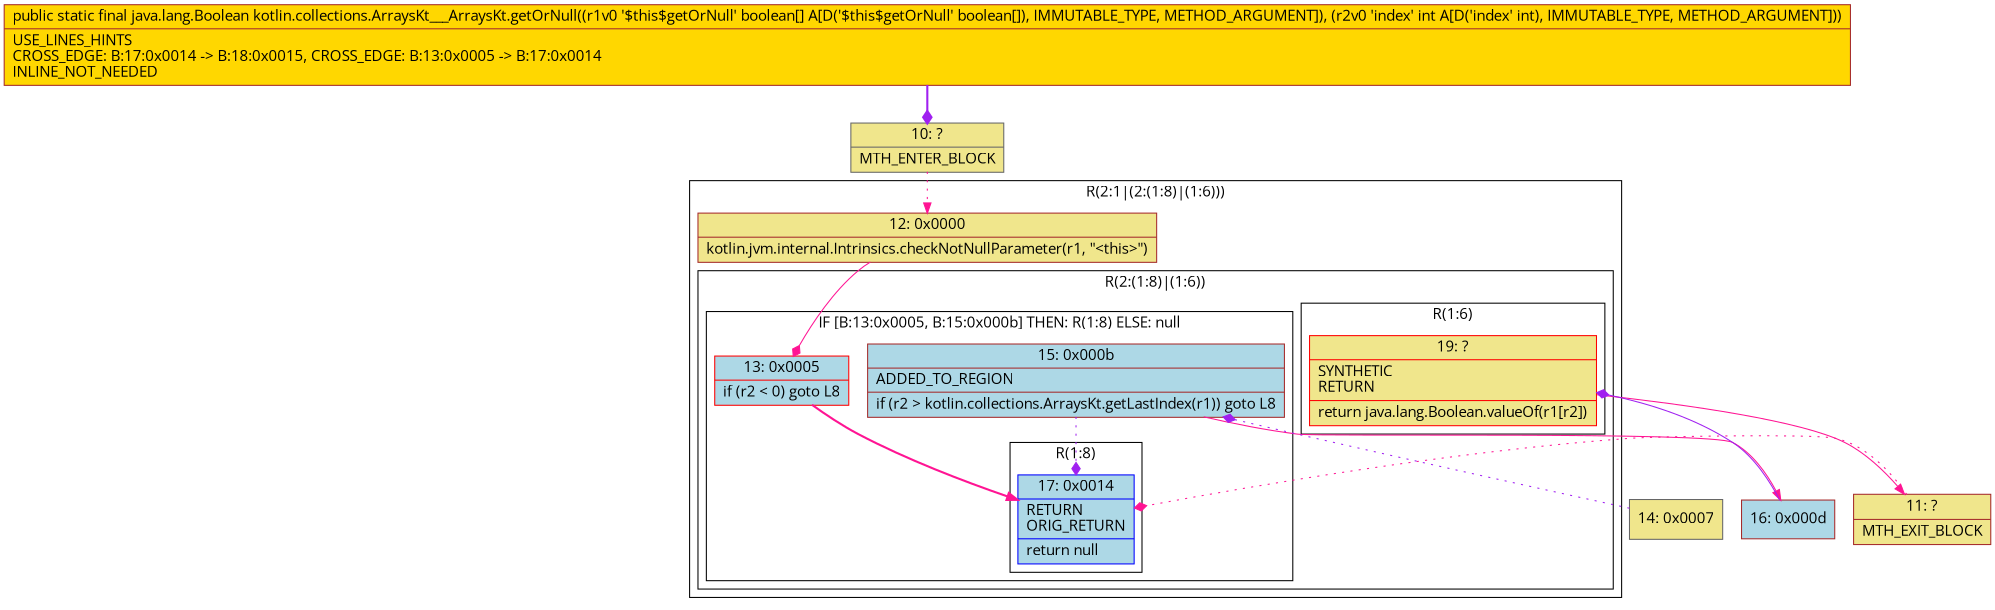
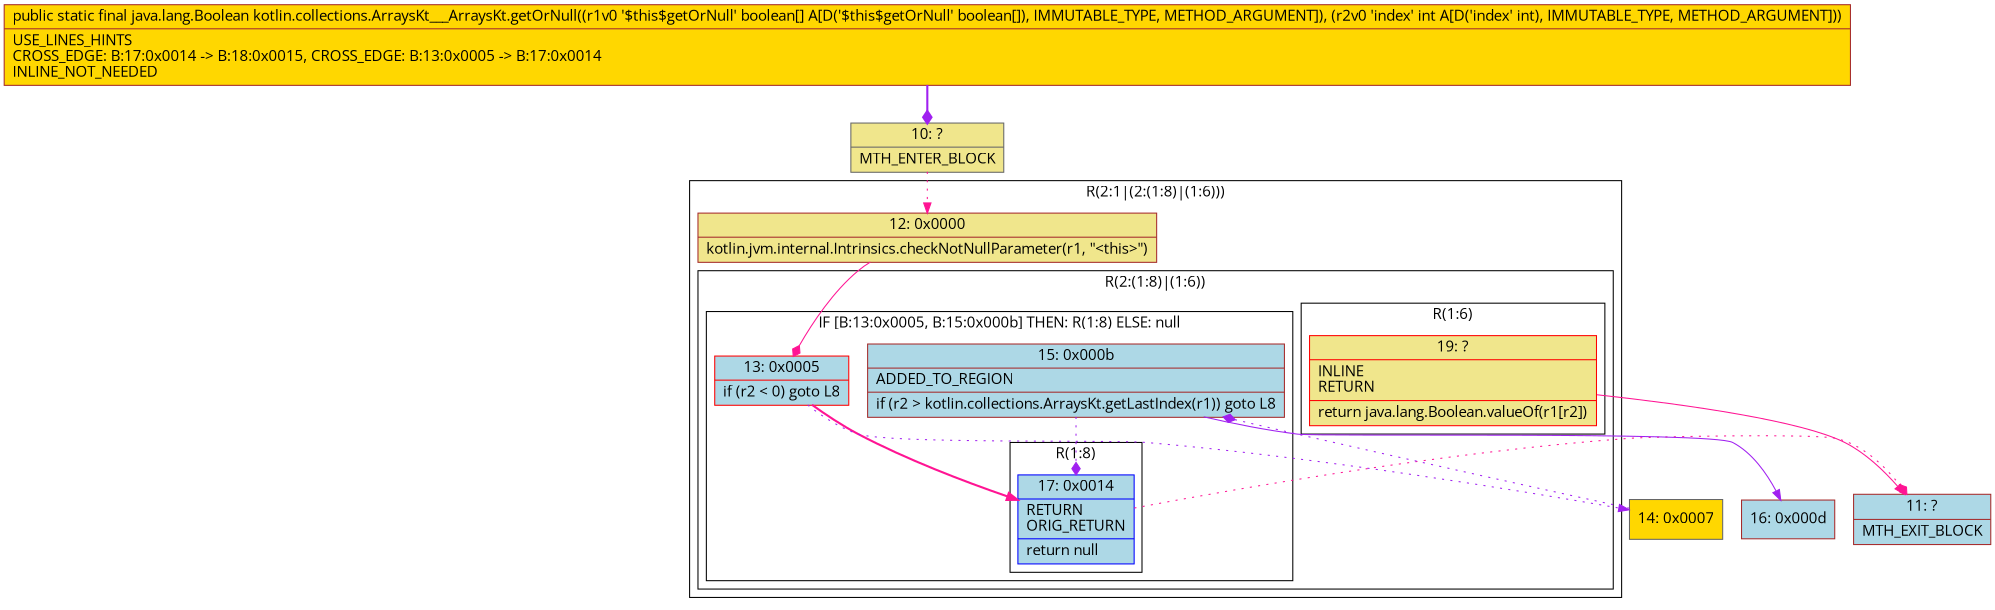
node "19: ?": text "SYNTHETIC" -> "INLINE"
edge "16: 0x000d" -> "19: ?": removed
edge "15: 0x000b" -> "16: 0x000d": color deeppink -> purple
edge "11: ?" -> "17: 0x0014": reversed
edge "13: 0x0005" -> "14: 0x0007": added
node "14: 0x0007": fillcolor khaki -> gold
node "11: ?": fillcolor khaki -> lightblue
